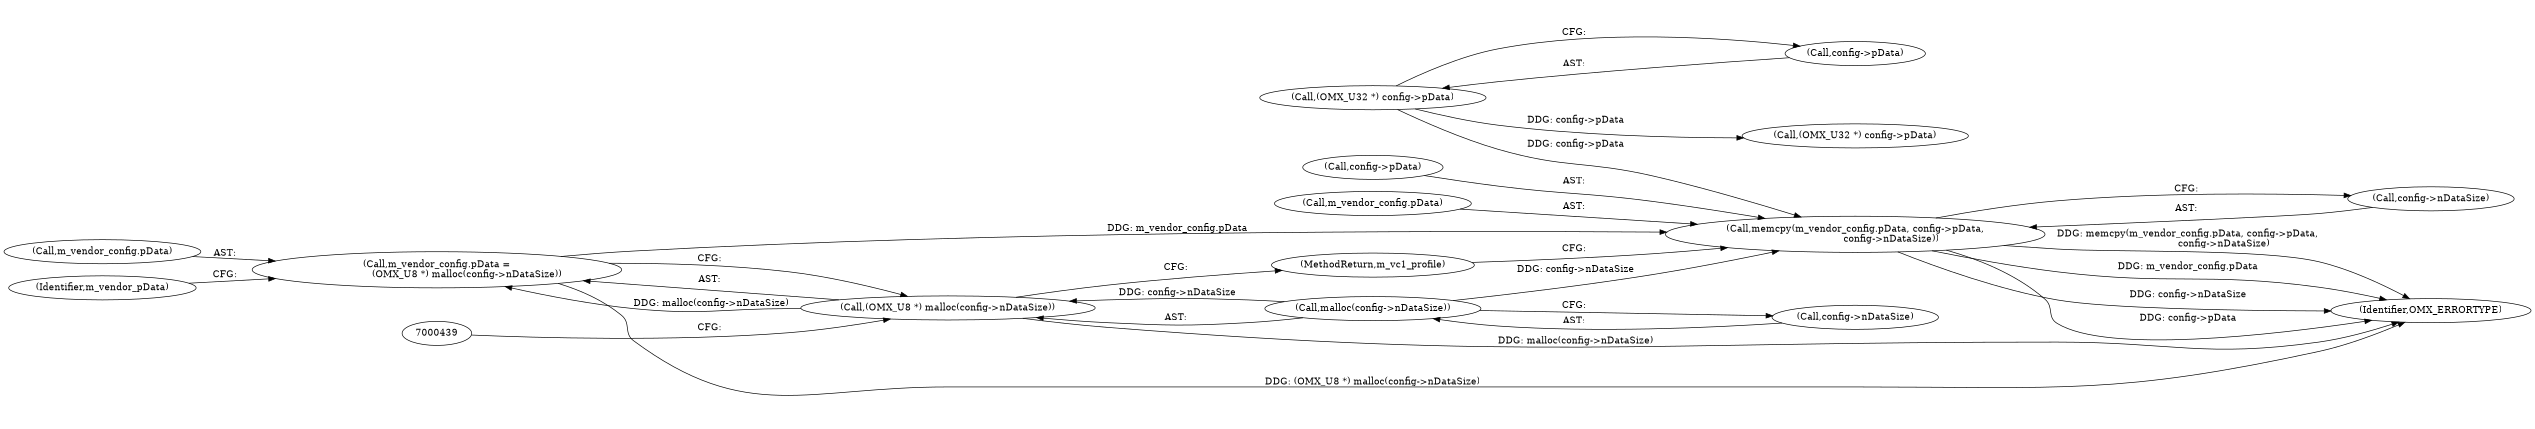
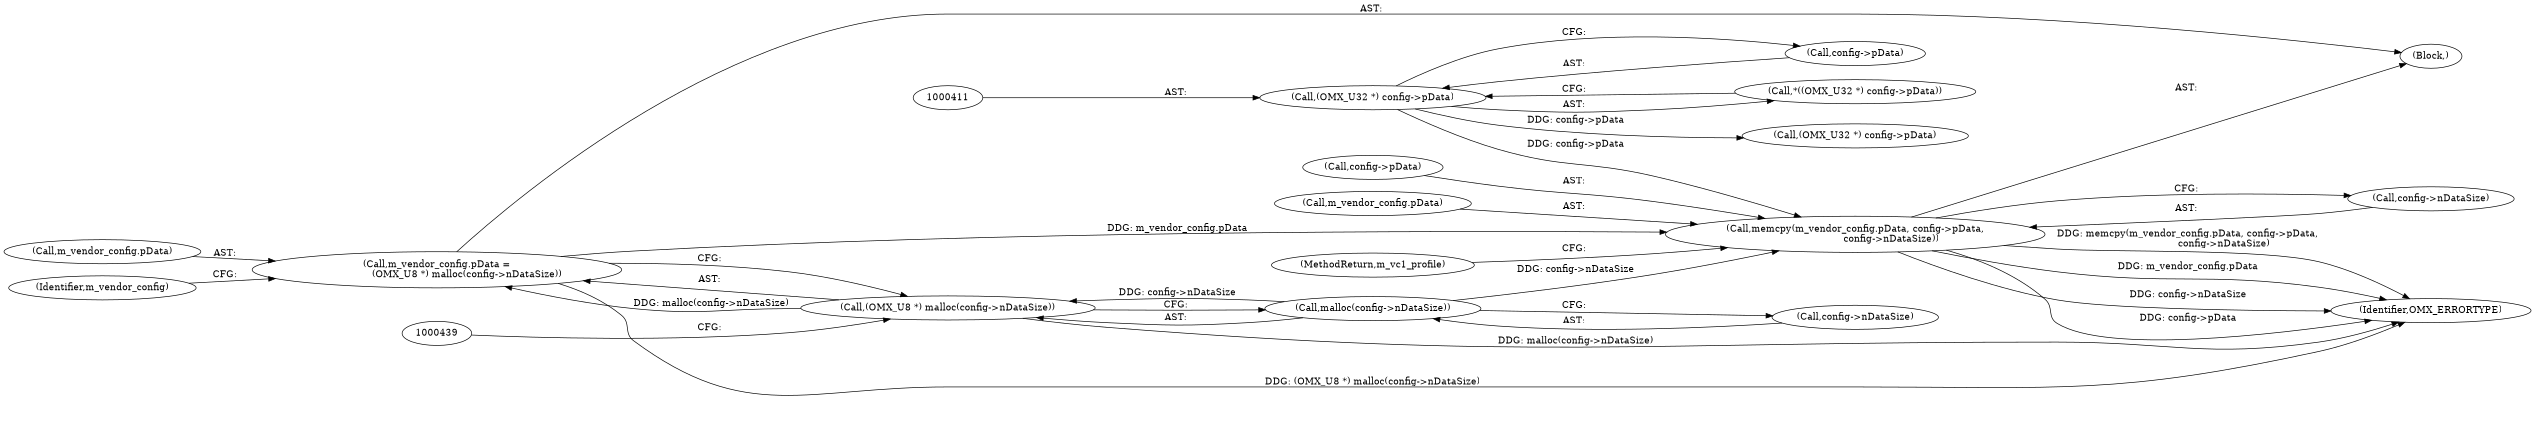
node "(Block,)": added
node "(Call,*((OMX_U32 *) config->pData))": added
node "1000411": added
edge "(Call,(OMX_U8 *) malloc(config->nDataSize))" -> "(MethodReturn,m_vc1_profile)": now "(Call,(OMX_U8 *) malloc(config->nDataSize))" -> "(Call,malloc(config->nDataSize))"
node "(Identifier,m_vendor_pData)": label "(Identifier,m_vendor_pData)" -> "(Identifier,m_vendor_config)"
node "7000439": label "7000439" -> "1000439"
